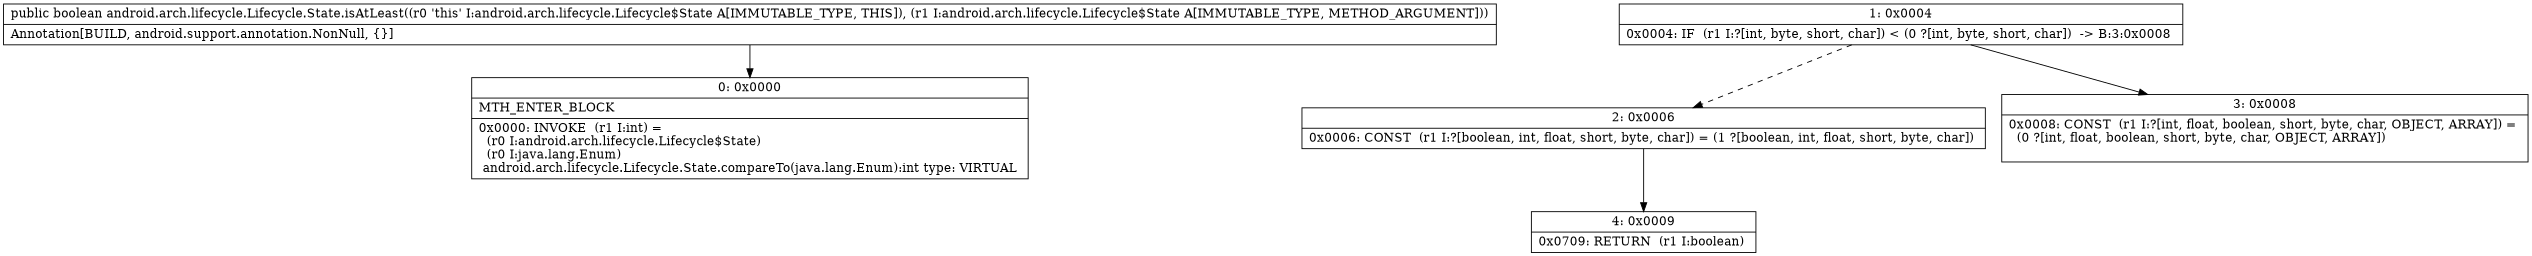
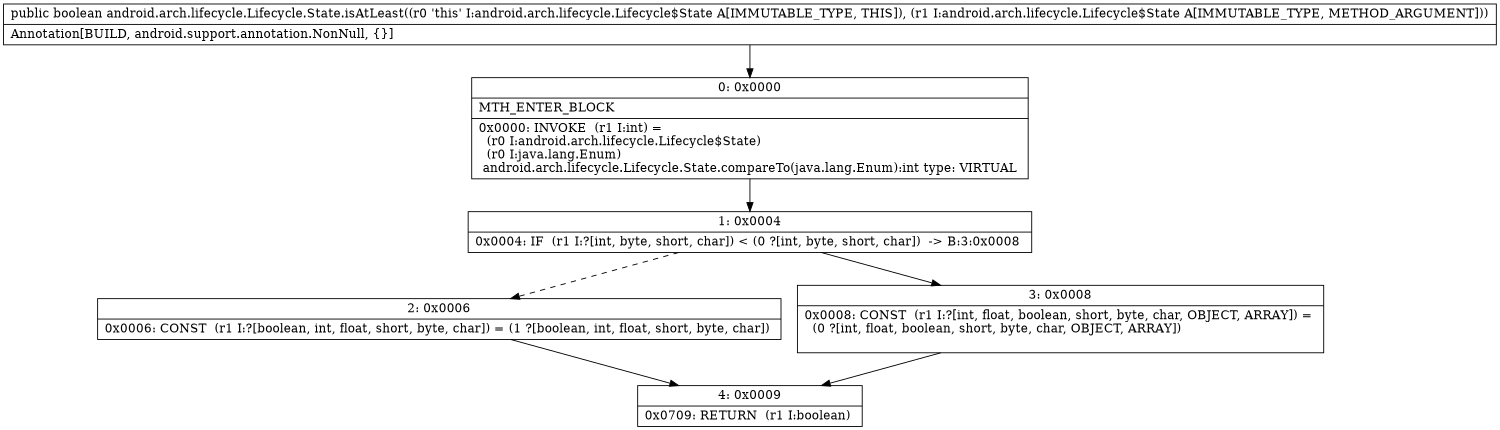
edge "0: 0x0000" -> "1: 0x0004": added
edge "3: 0x0008" -> "4: 0x0009": added
